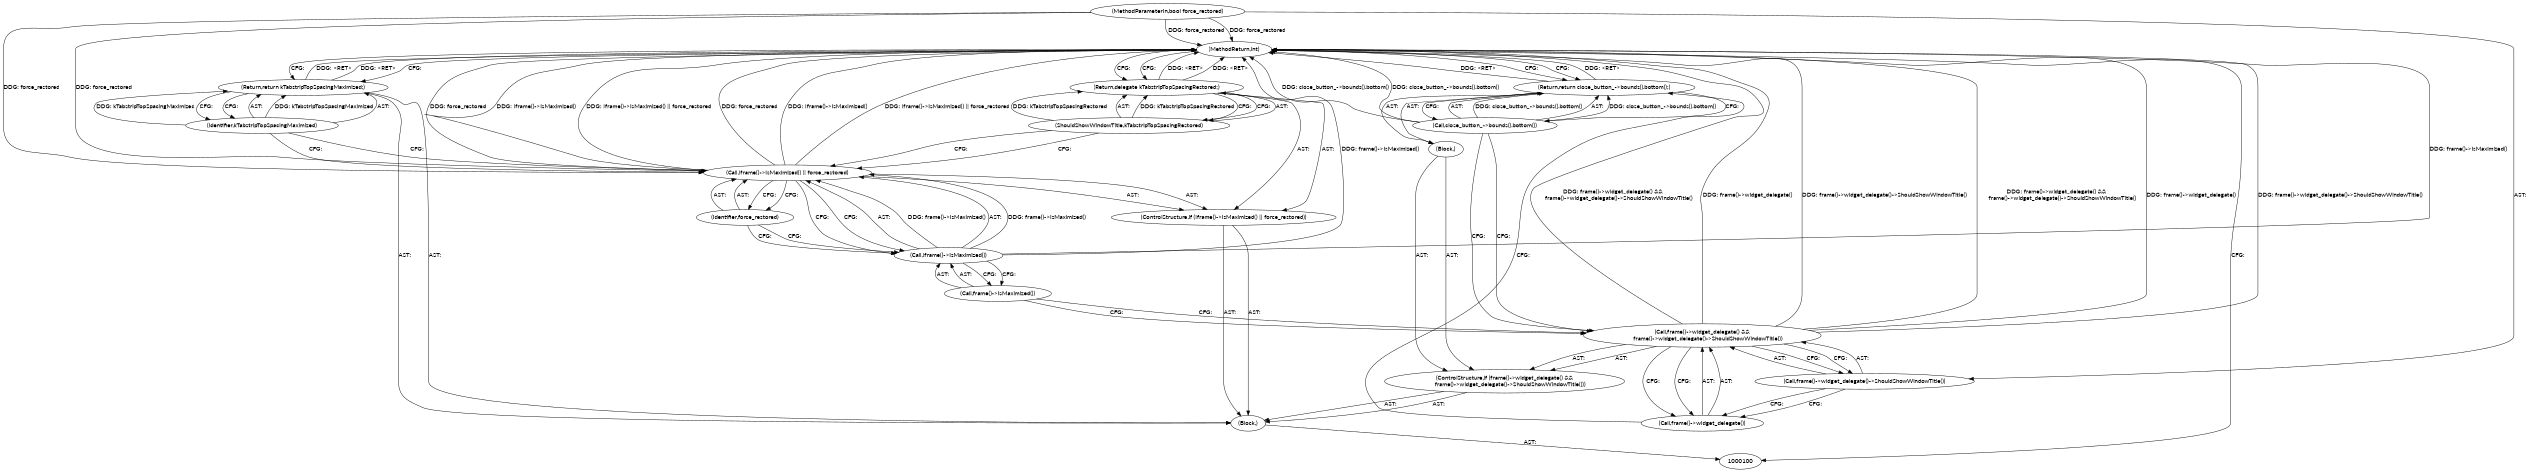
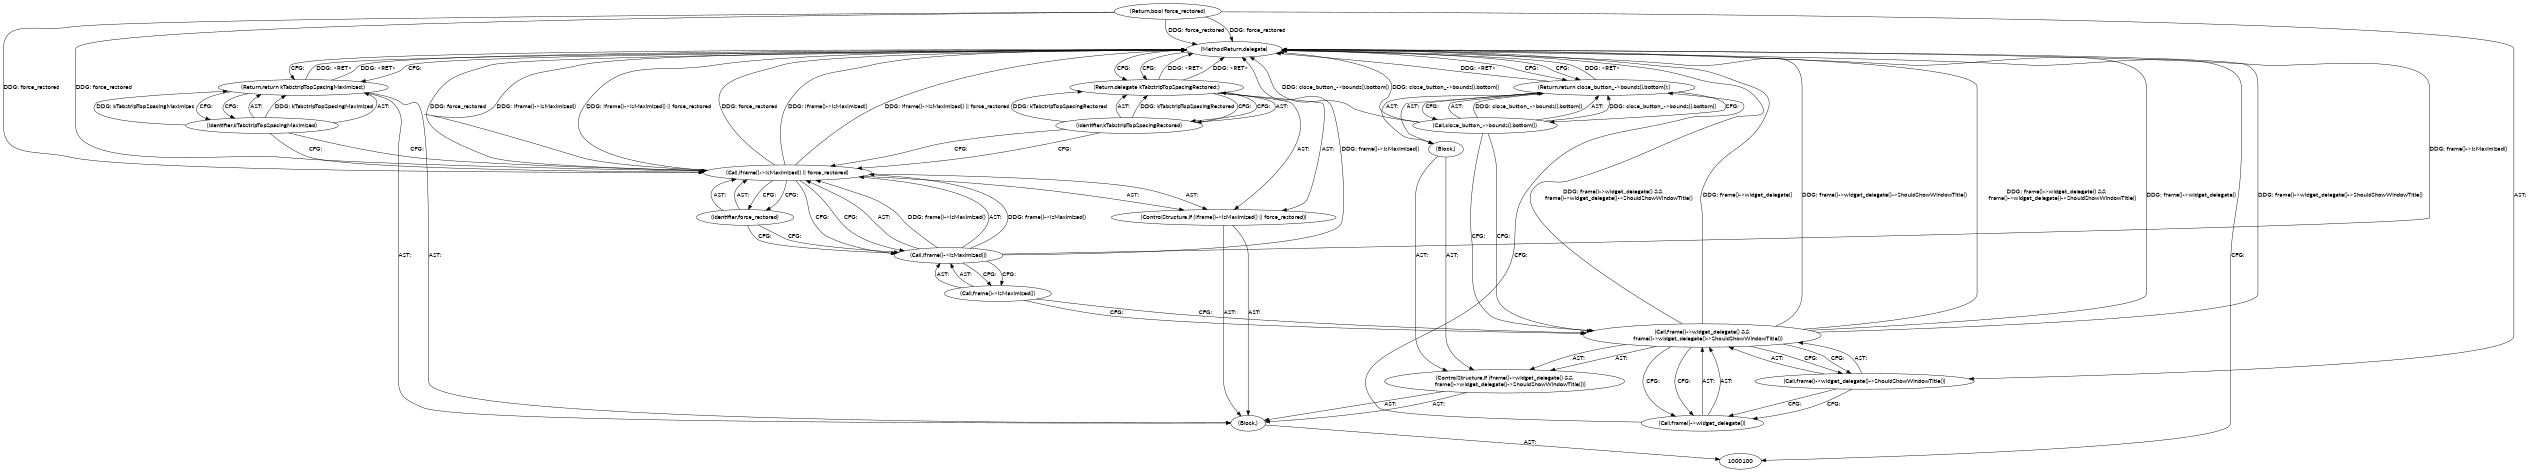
node "(MethodParameterIn,bool force_restored)": label "(MethodParameterIn,bool force_restored)" -> "(Return,bool force_restored)"
node "(MethodReturn,int)": label "(MethodReturn,int)" -> "(MethodReturn,delegate)"
node "(ShouldShowWindowTitle,kTabstripTopSpacingRestored)": label "(ShouldShowWindowTitle,kTabstripTopSpacingRestored)" -> "(Identifier,kTabstripTopSpacingRestored)"
